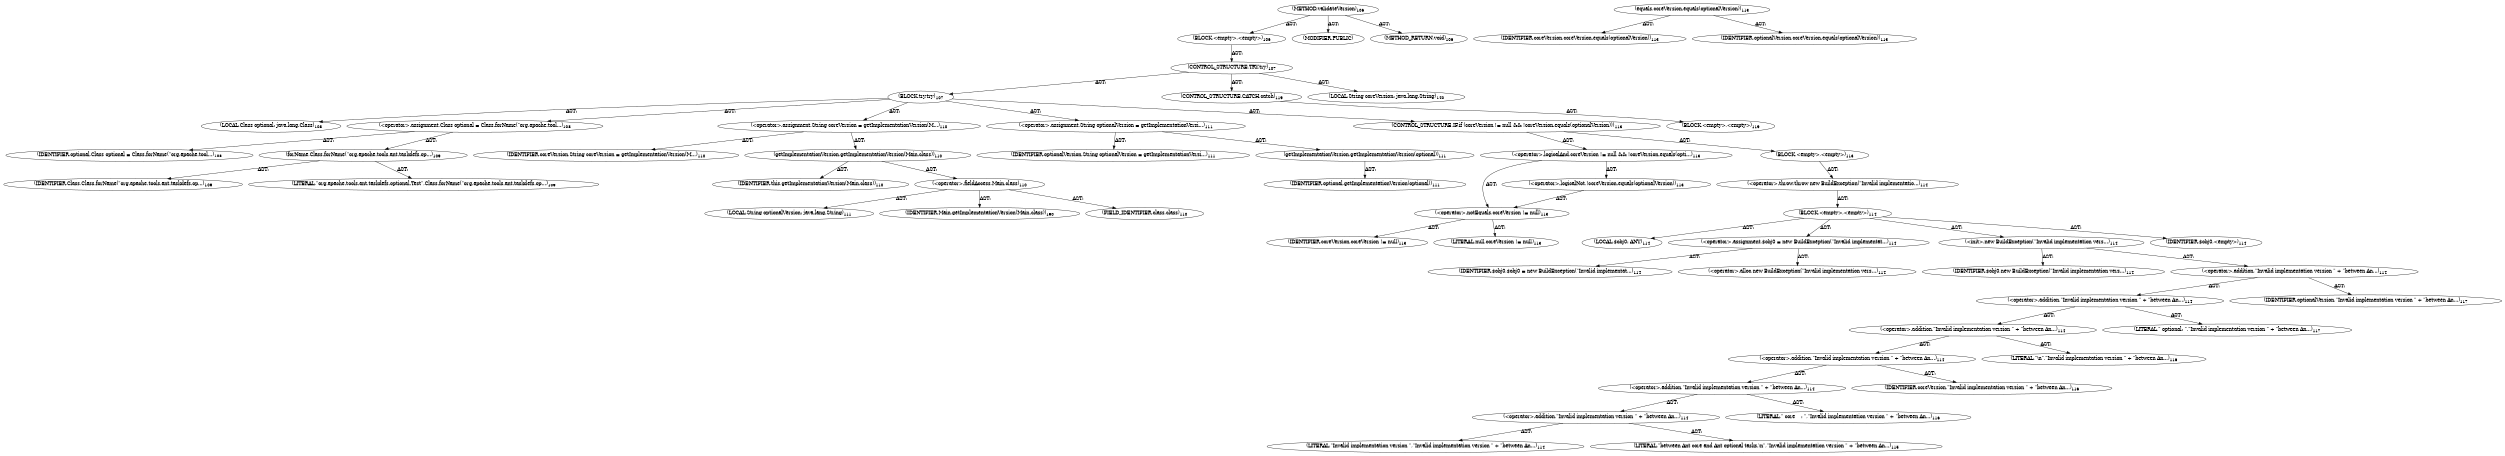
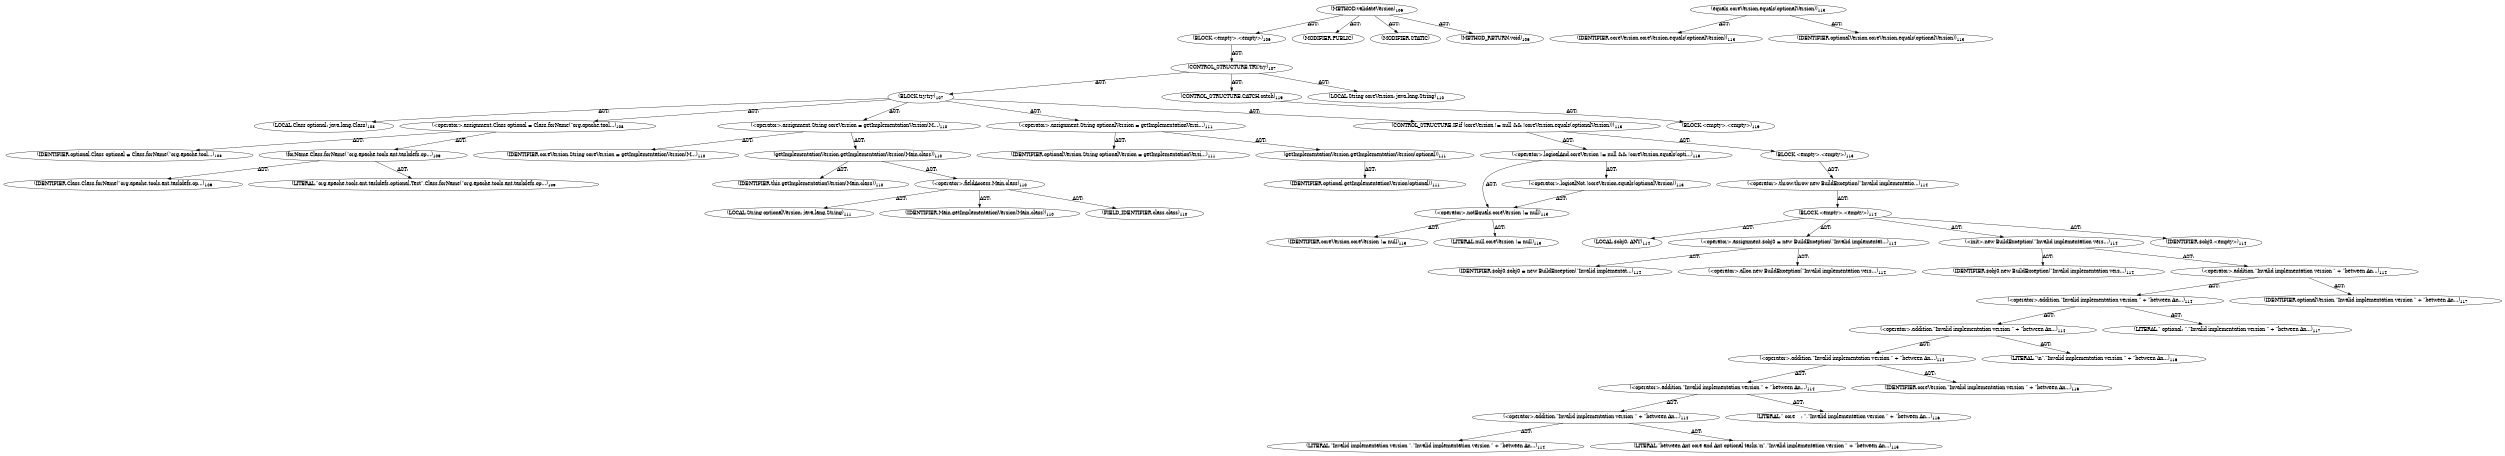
node "(MODIFIER,STATIC)": added
node "(LOCAL,String coreVersion: java.lang.String)": text "140" -> "110"
node "(IDENTIFIER,Main,getImplementationVersion(Main.class))": text "190" -> "110"
